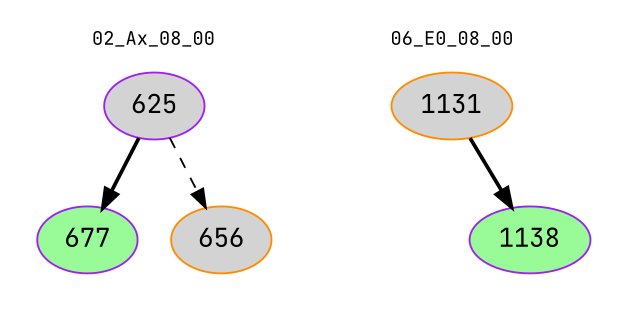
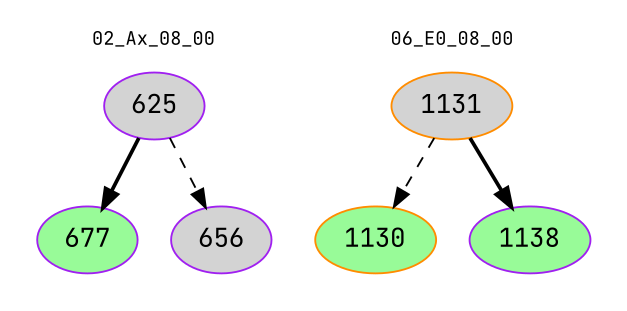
node "656": color darkorange -> purple
node "1130": added
